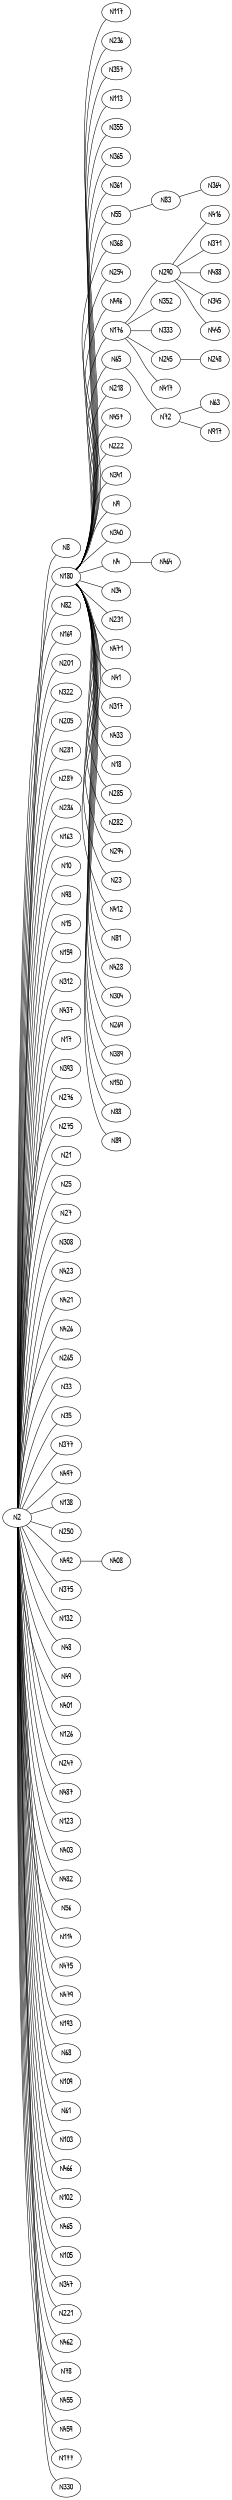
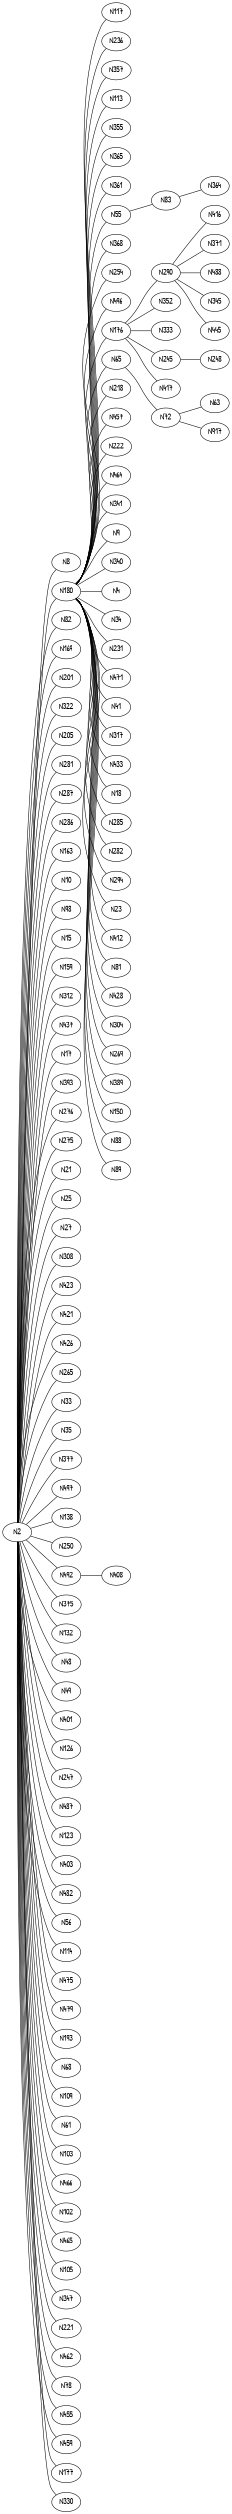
edge "N4" -- "N464": now "N180" -- "N464"
